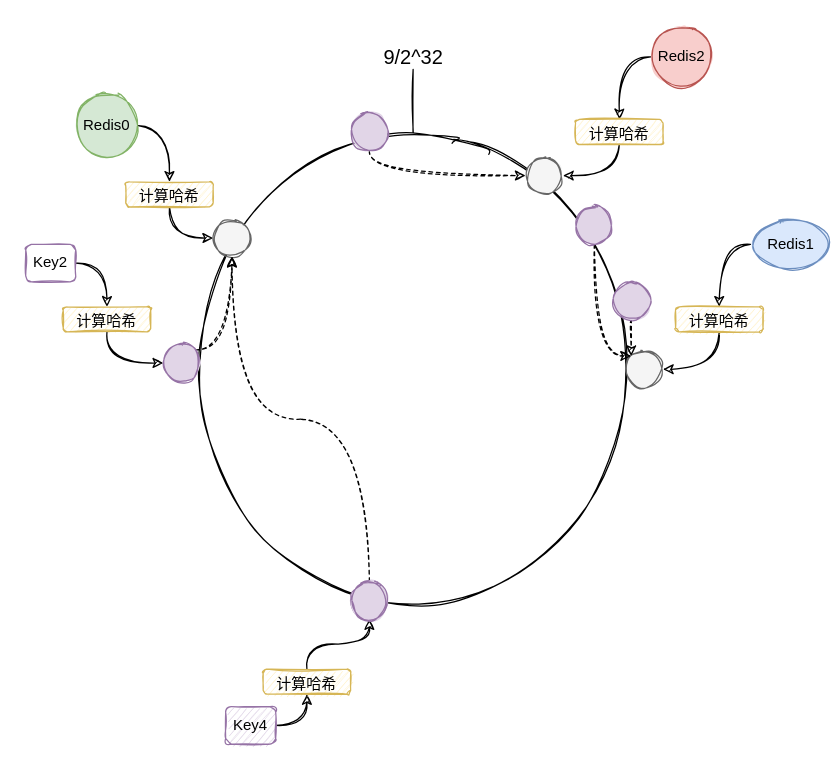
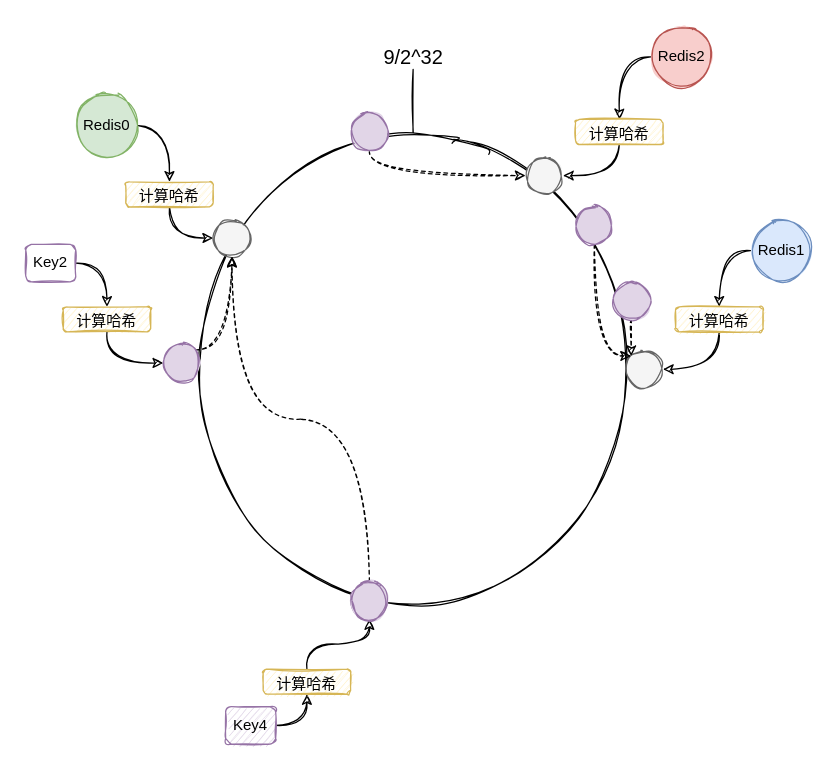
node "Redis1": size 81x50 -> 63x63
